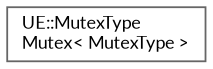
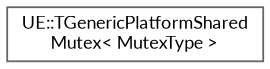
node "UE::MutexType Mutex< MutexType >": label "UE::MutexType Mutex< MutexType >" -> "UE::TGenericPlatformShared Mutex< MutexType >"
